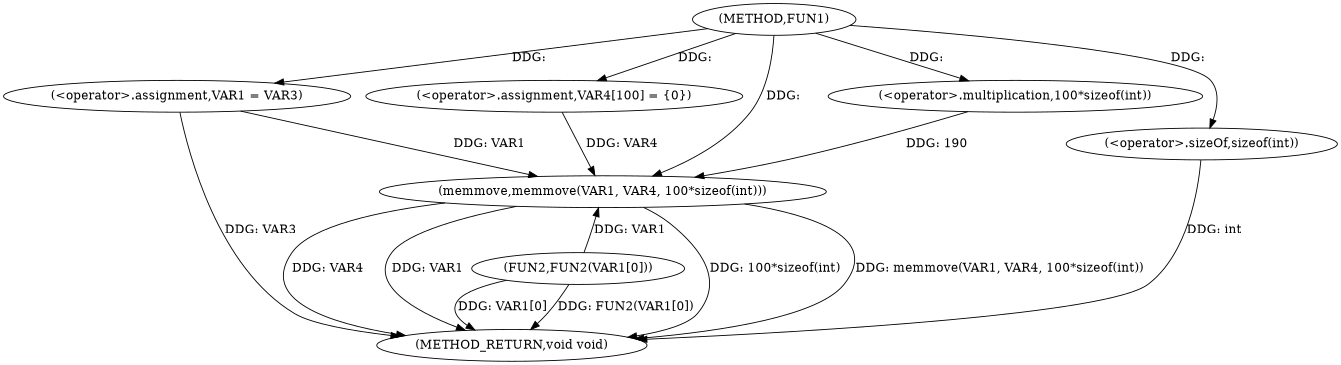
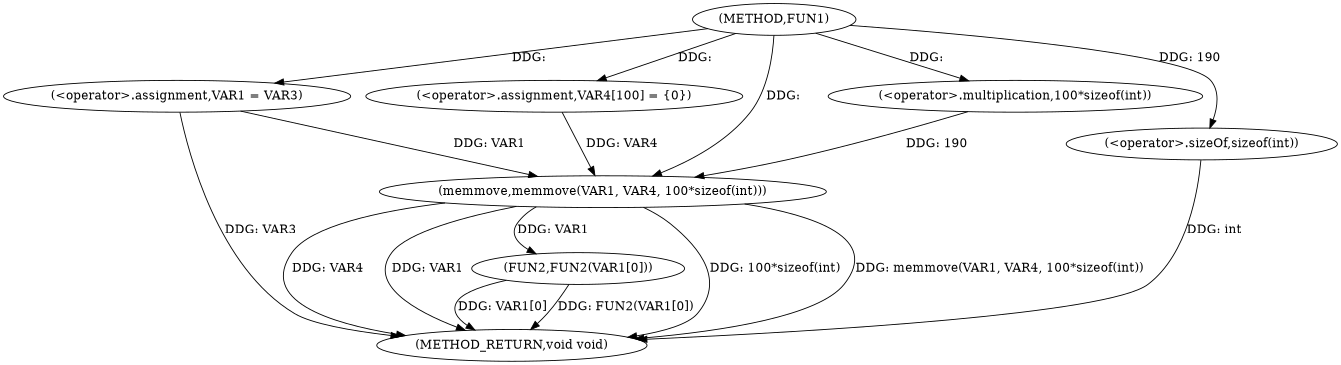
edge "(METHOD,FUN1)" -> "(<operator>.sizeOf,sizeof(int))": label "DDG: " -> "DDG: 190"
edge "(FUN2,FUN2(VAR1[0]))" -> "(memmove,memmove(VAR1, VAR4, 100*sizeof(int)))": reversed
